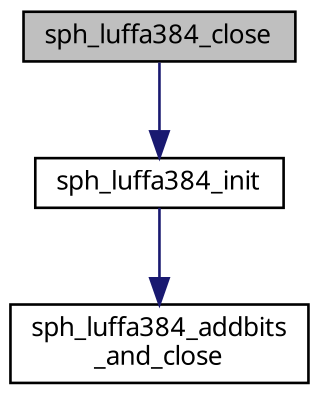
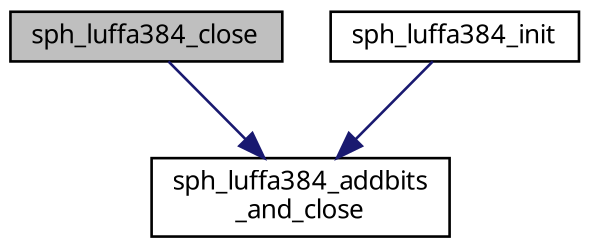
edge "sph_luffa384_close" -> "sph_luffa384_init": now "sph_luffa384_close" -> "sph_luffa384_addbits _and_close"
